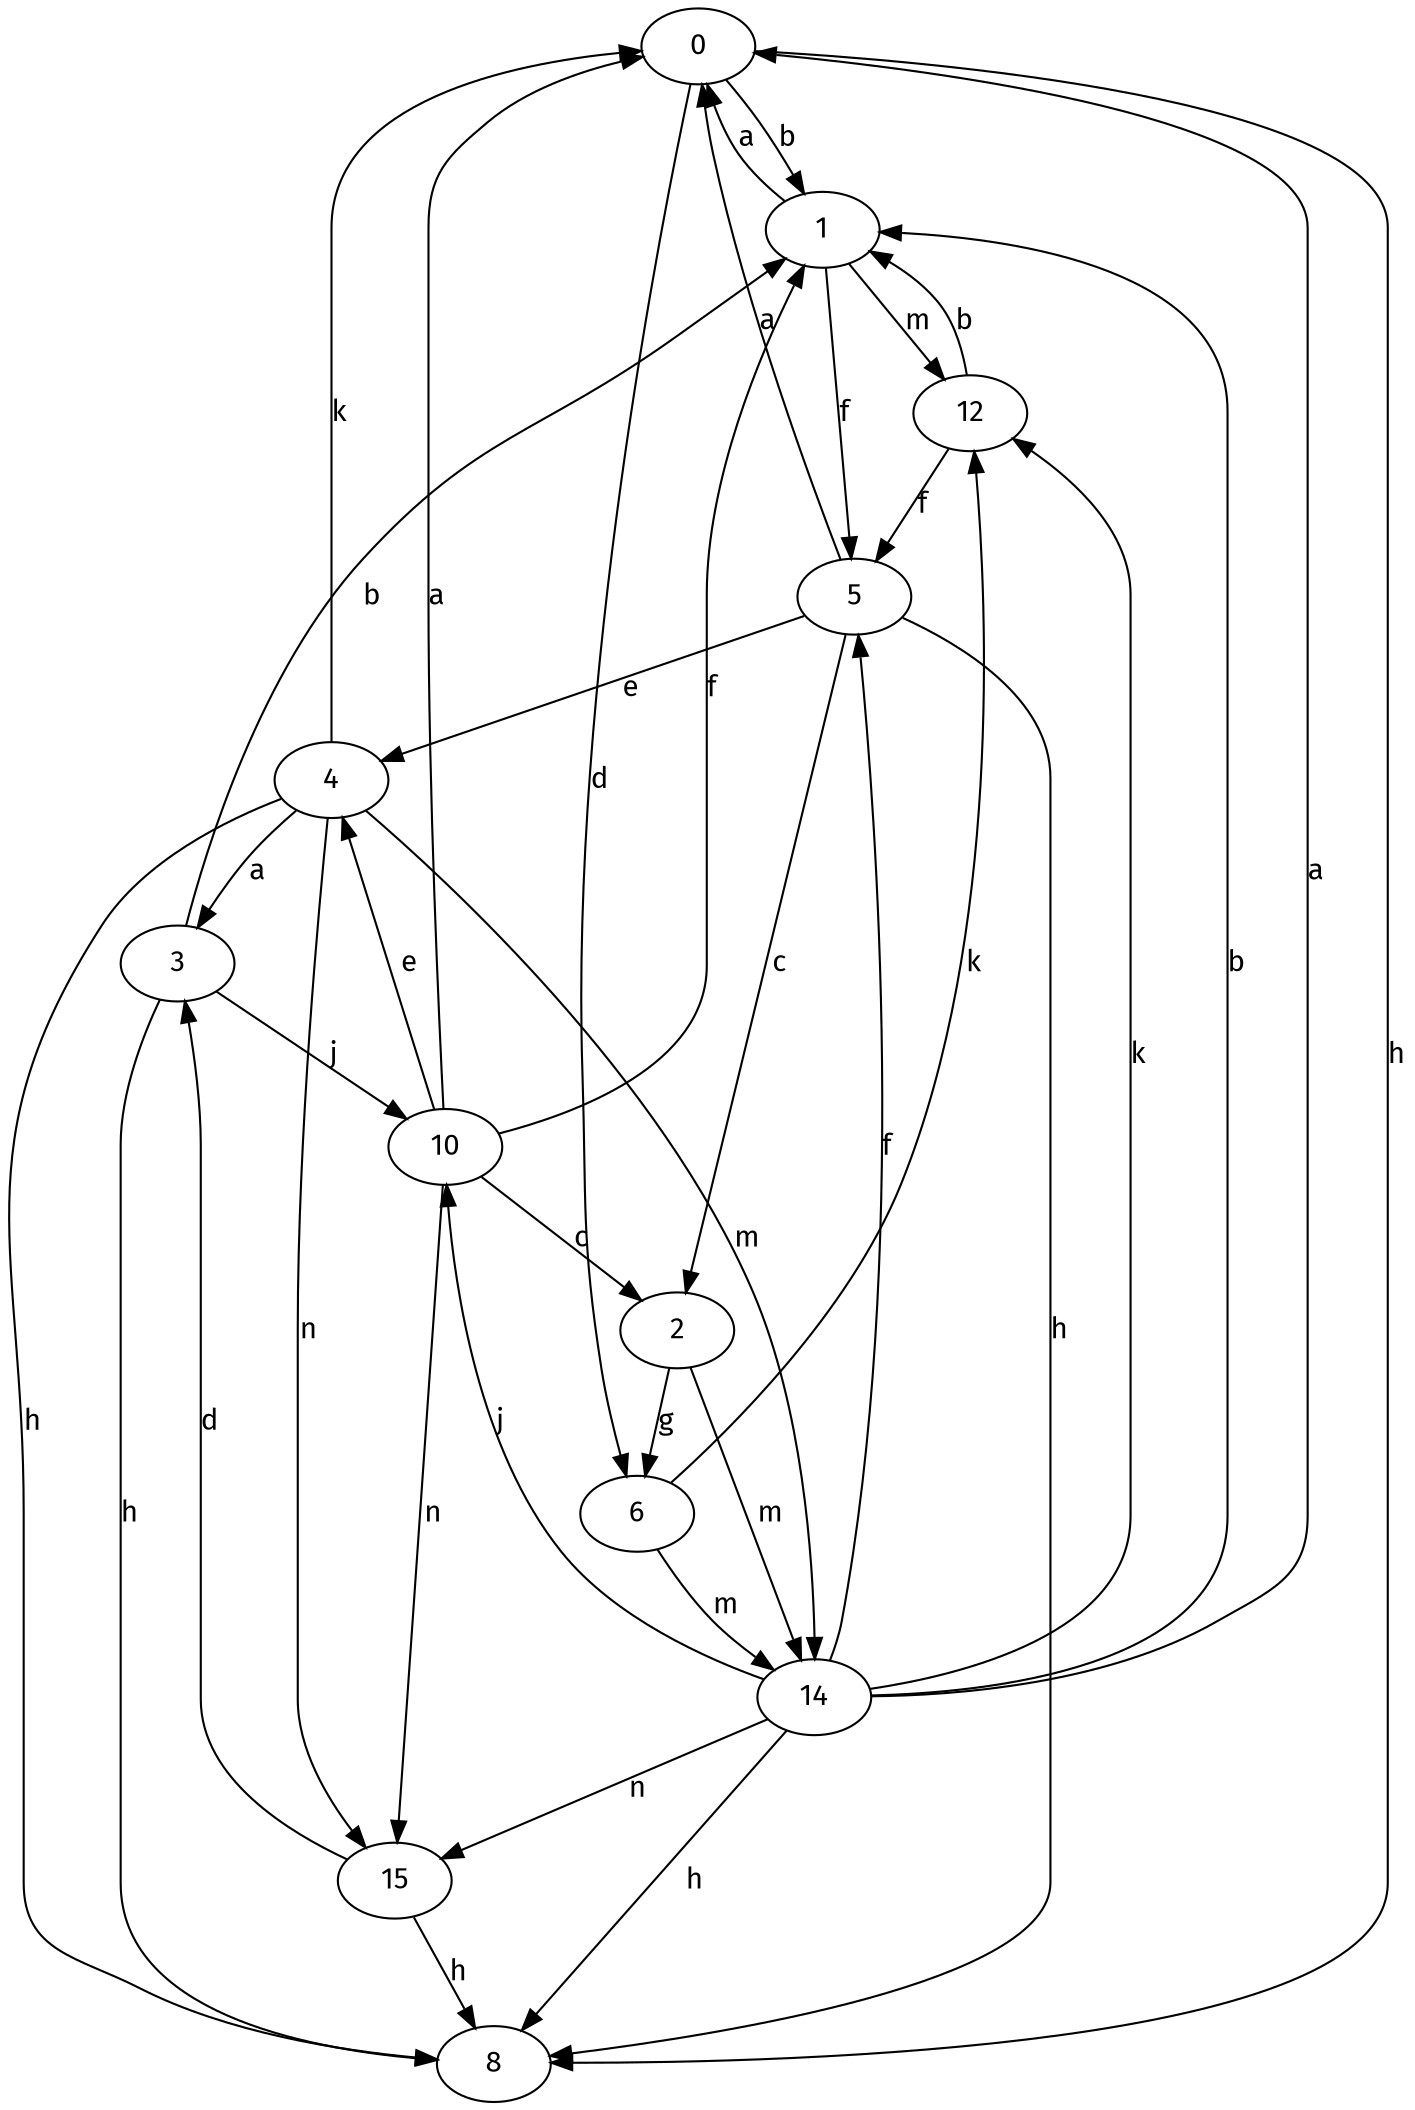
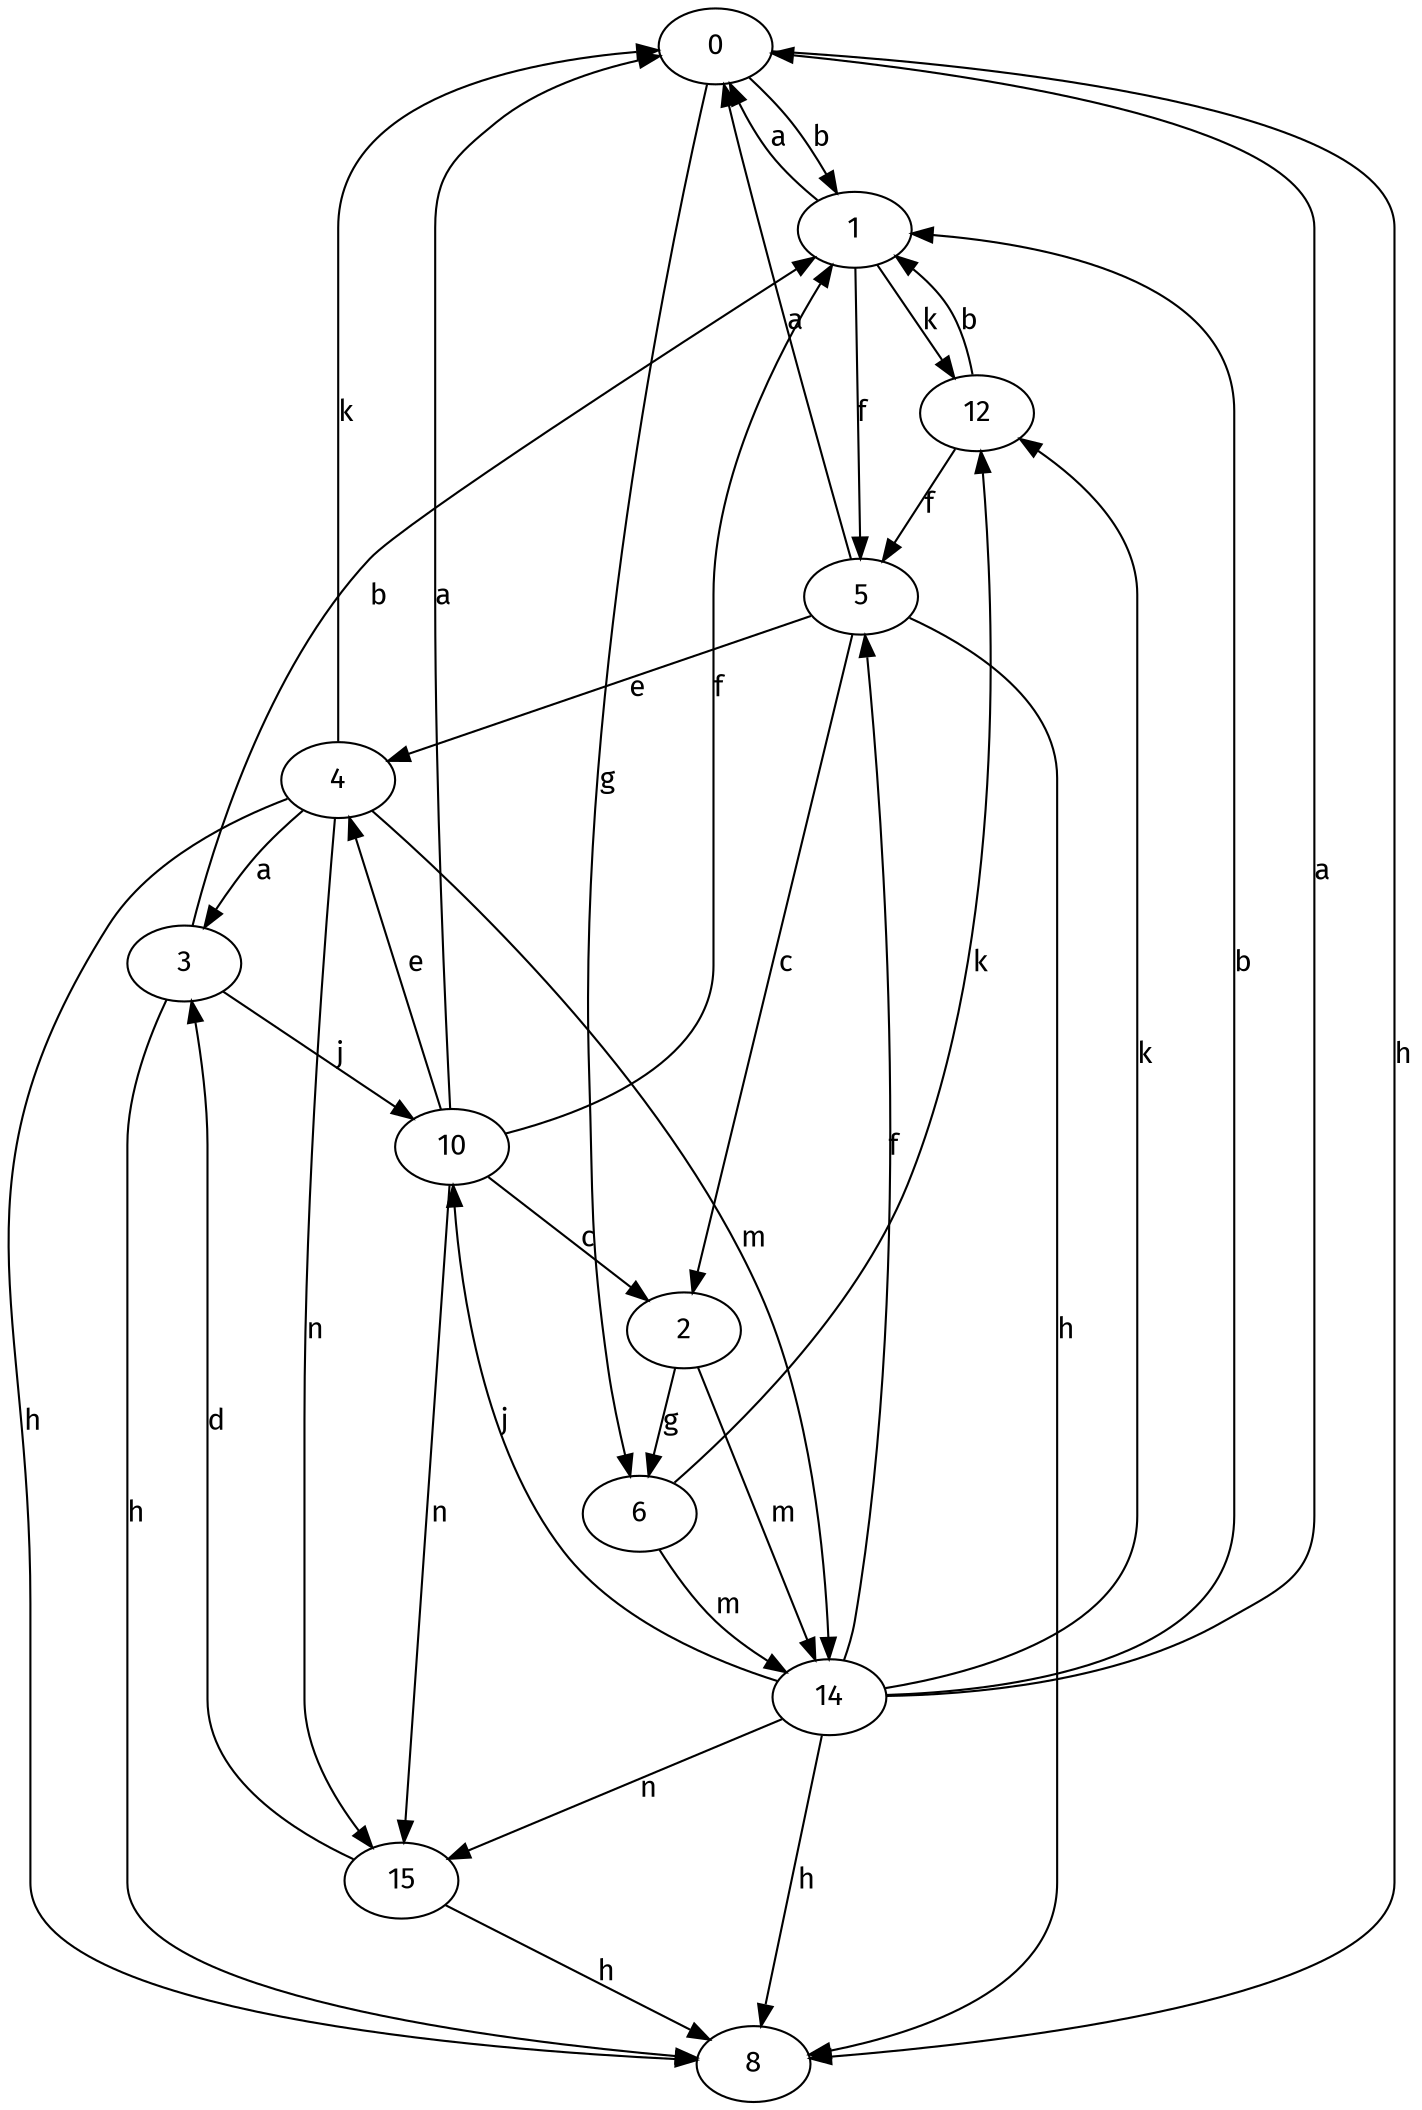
edge "1" -> "12": label "m" -> "k"
edge "0" -> "6": label "d" -> "g"
